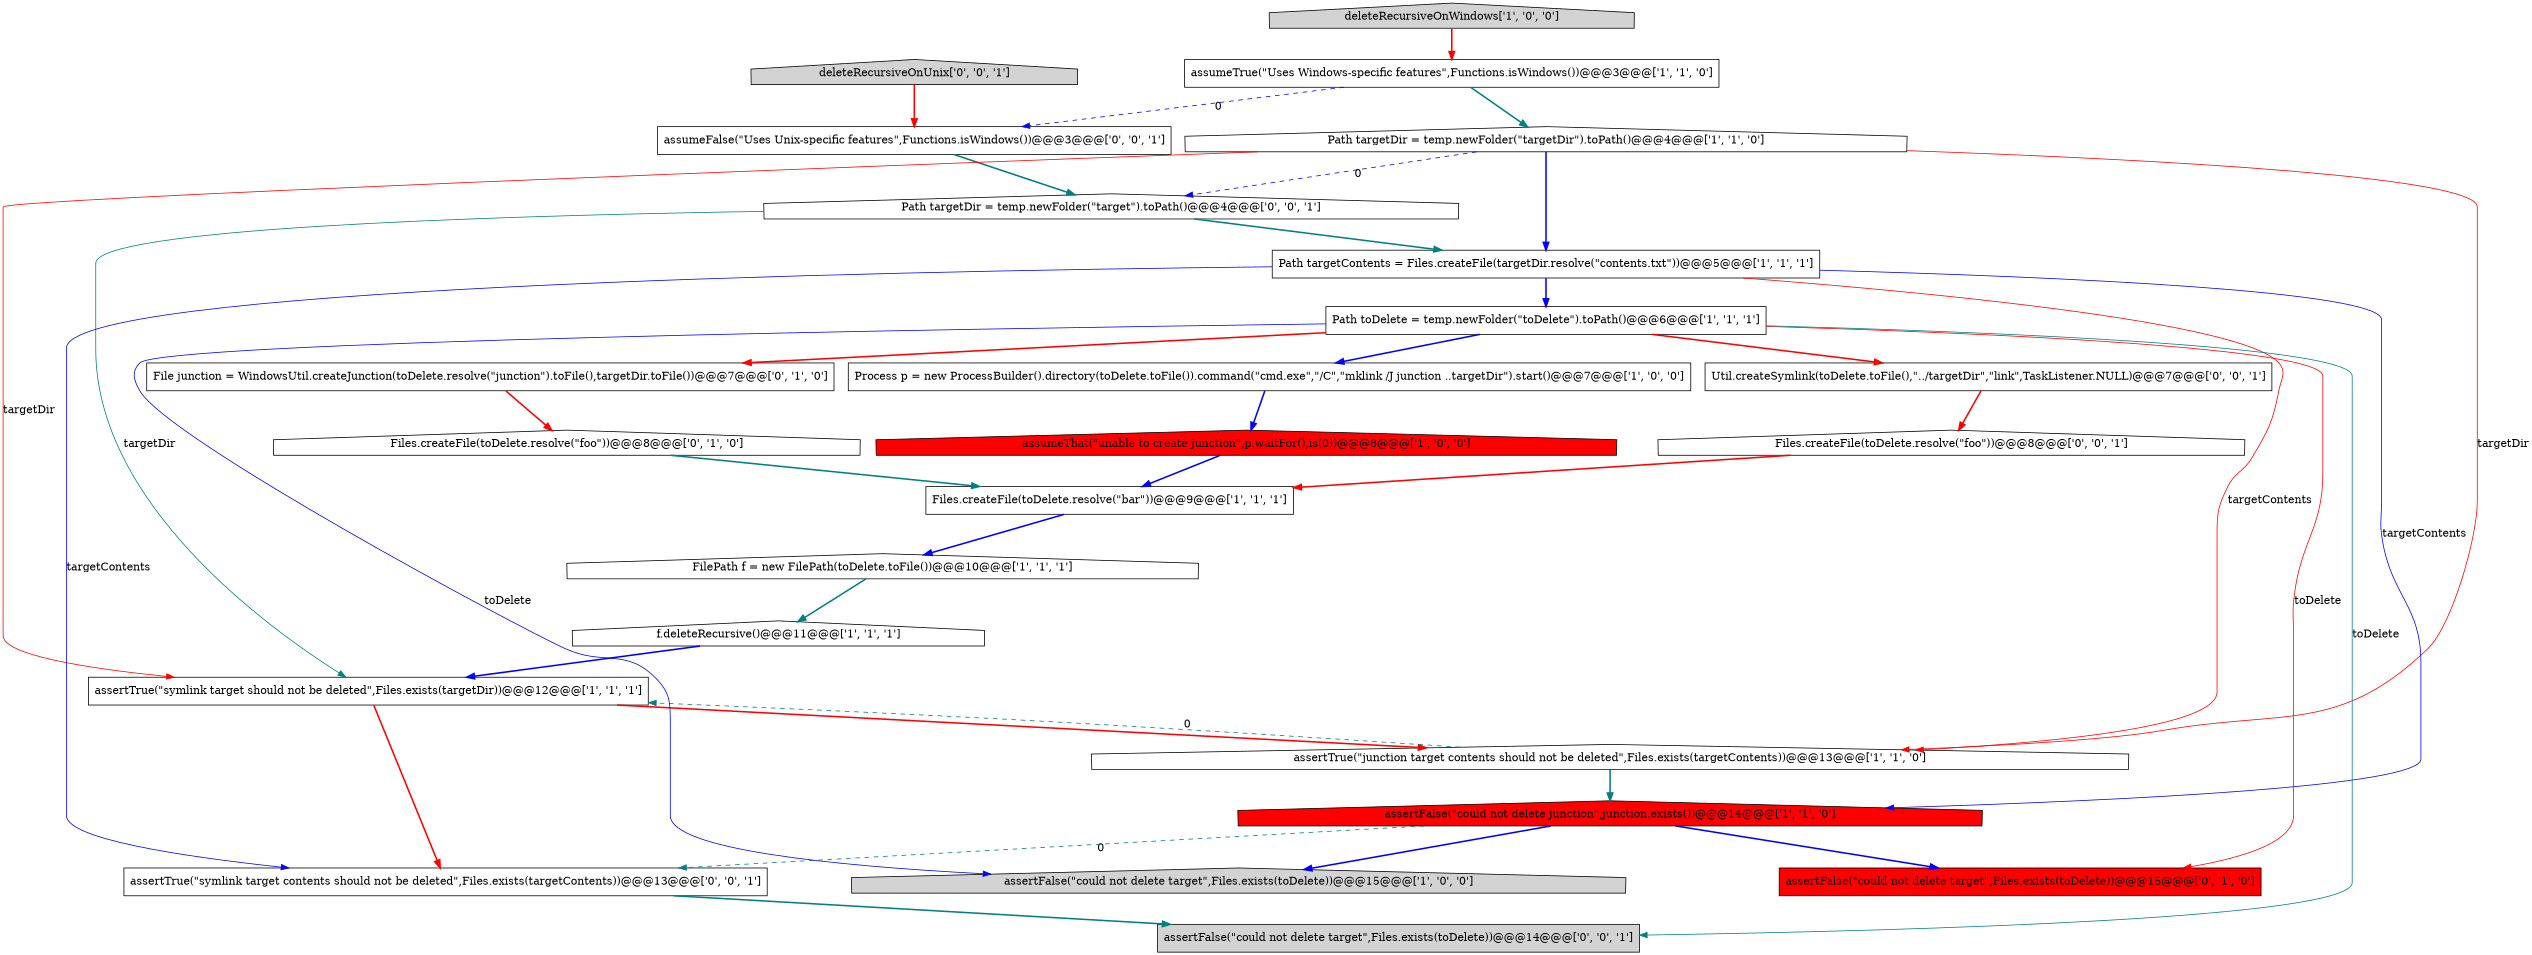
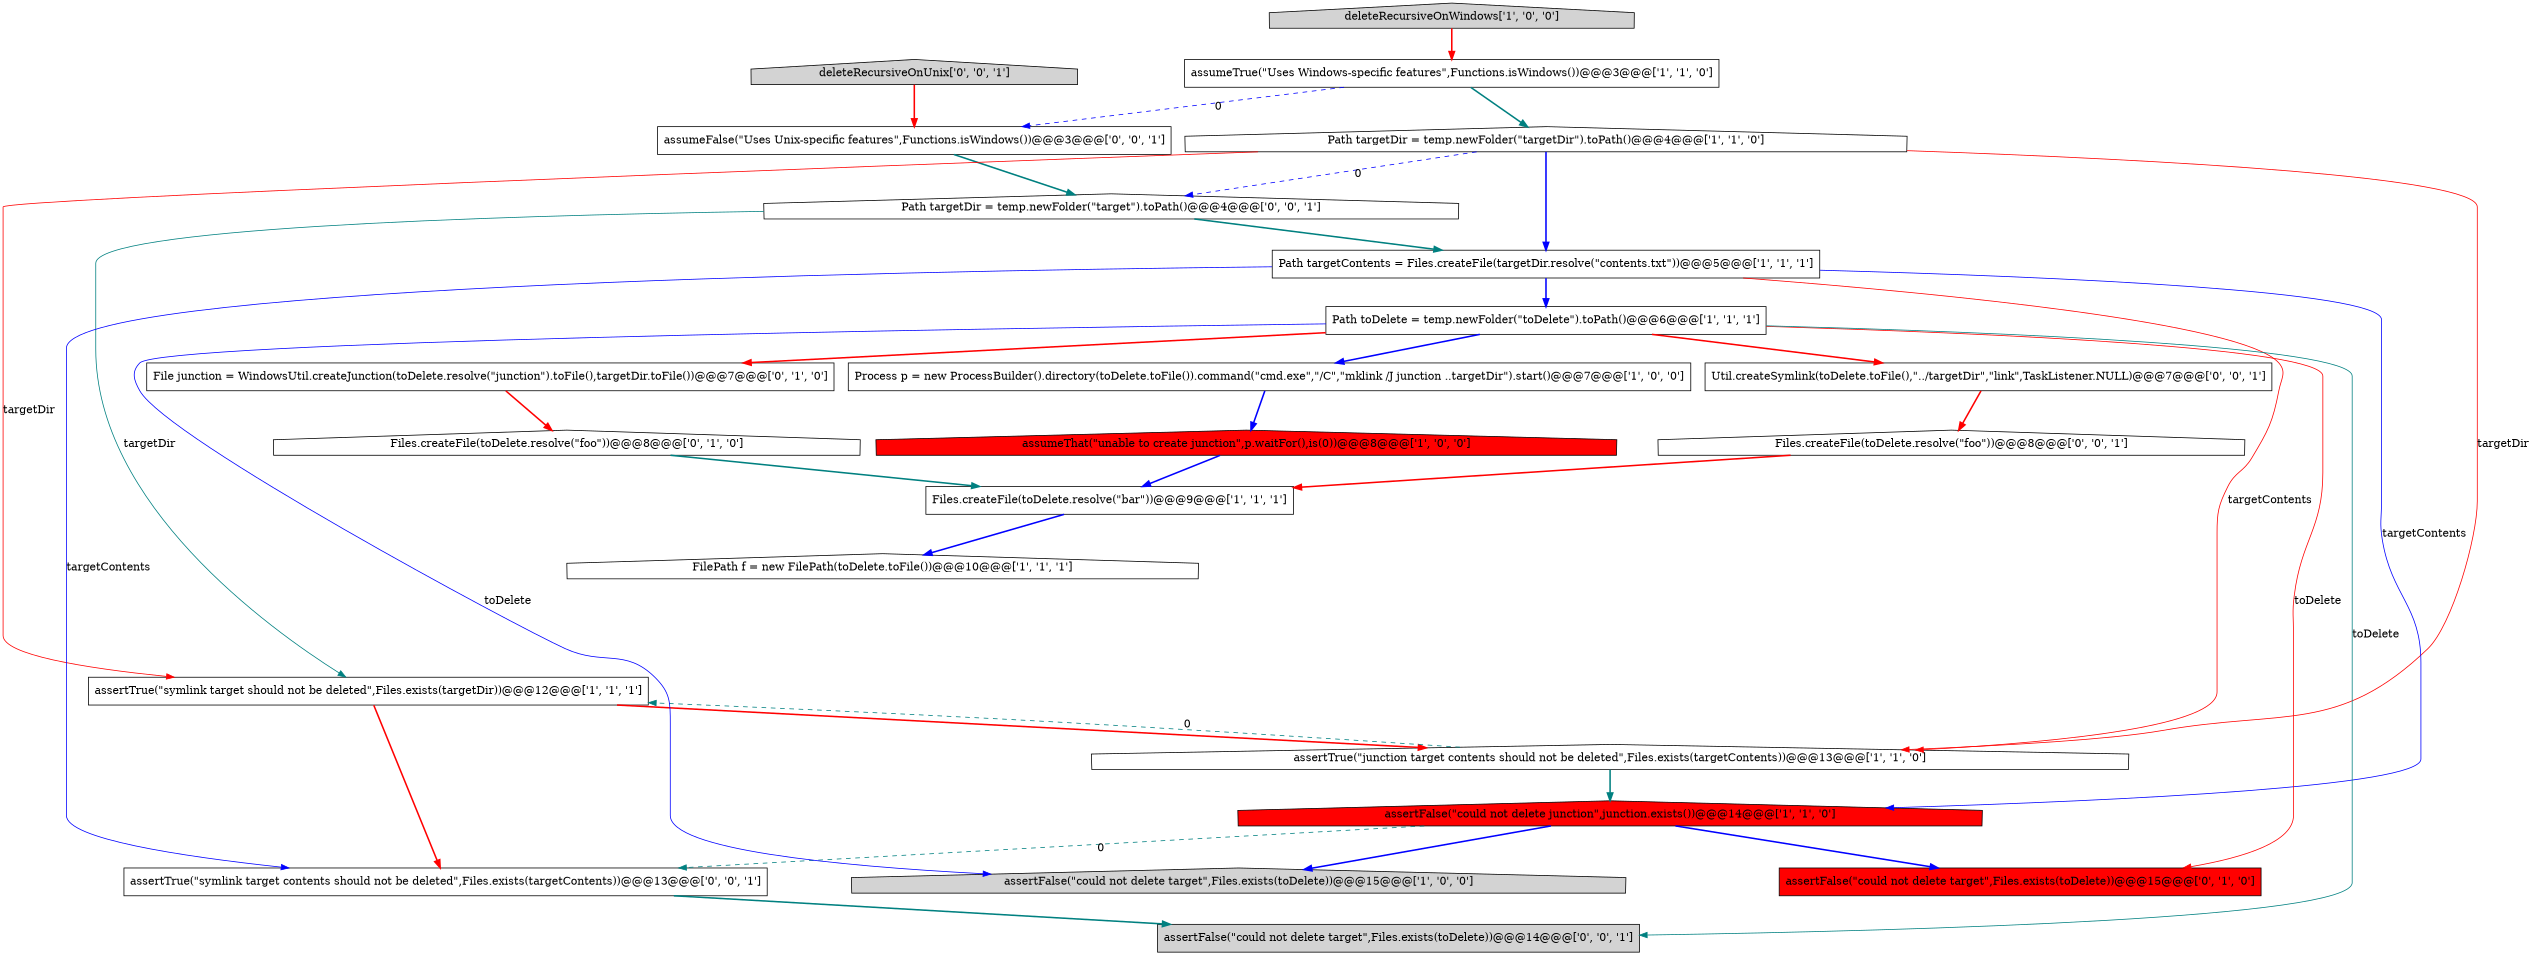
node "f.deleteRecursive()@@@11@@@['1', '1', '1']": removed
